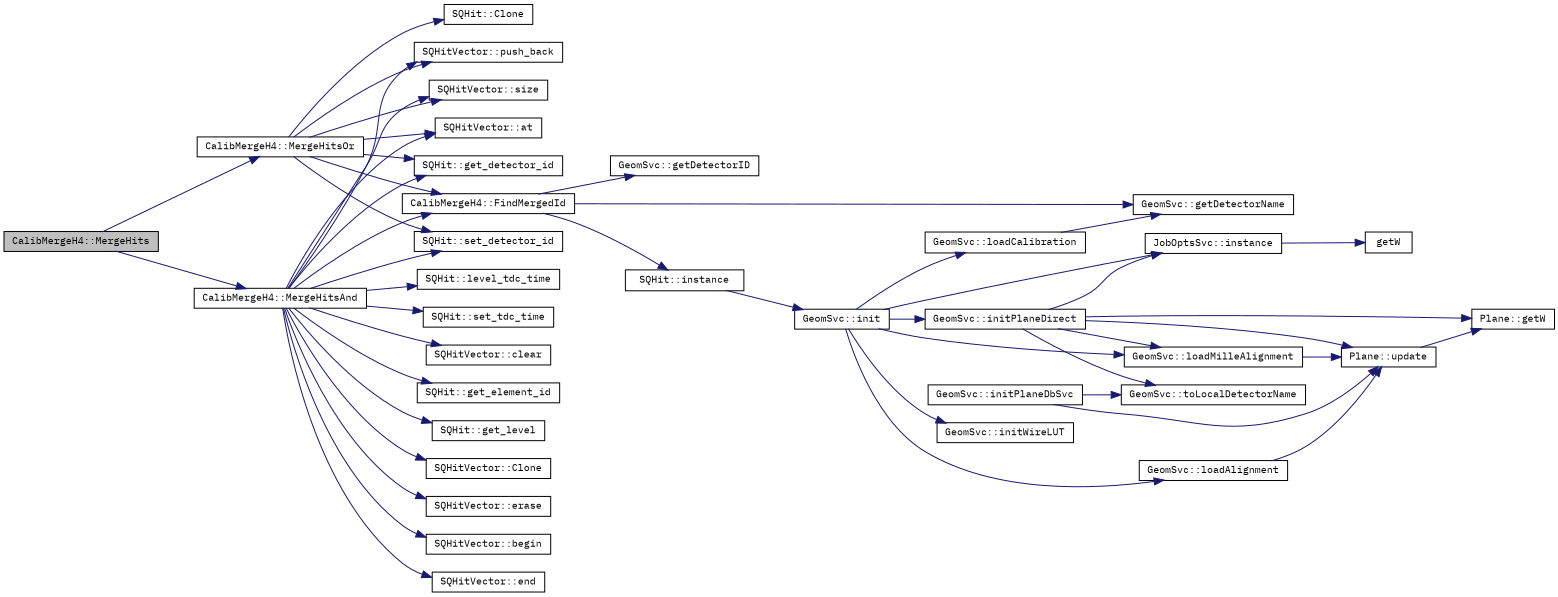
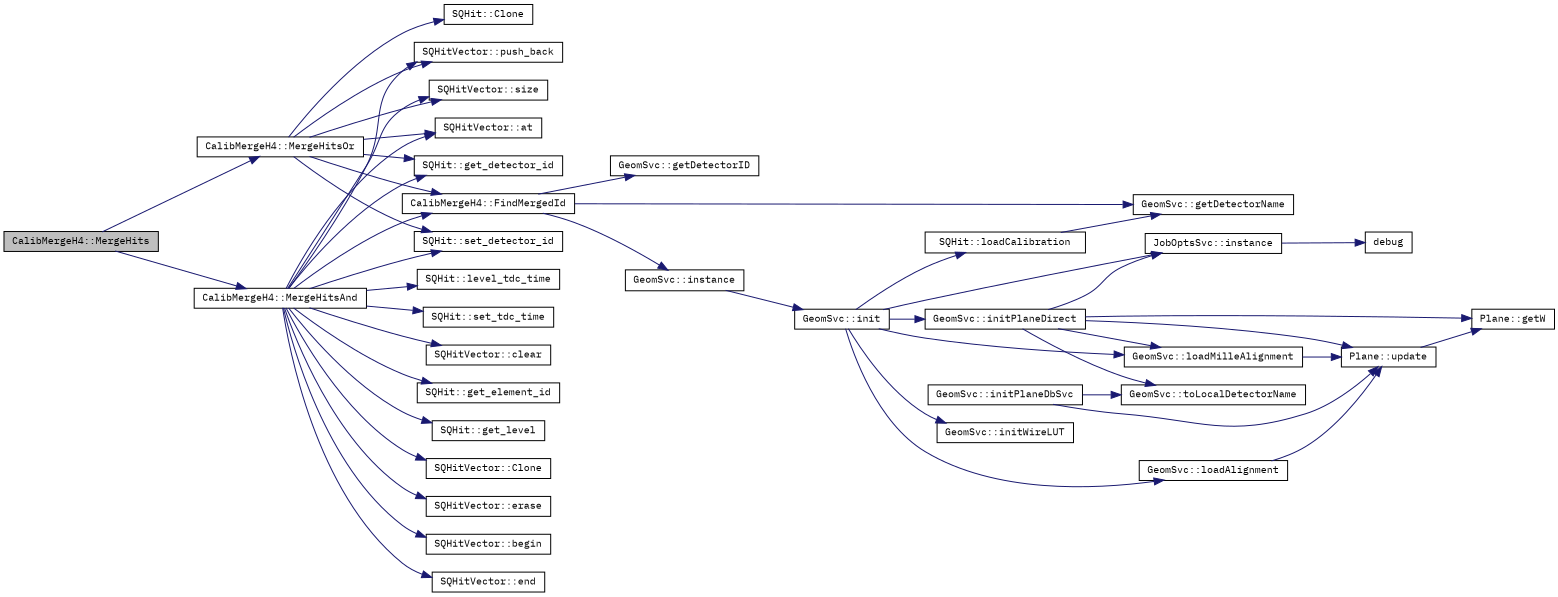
node "GeomSvc::loadCalibration": label "GeomSvc::loadCalibration" -> "SQHit::loadCalibration"
node "getW": label "getW" -> "debug"
node "SQHit::instance": label "SQHit::instance" -> "GeomSvc::instance"
